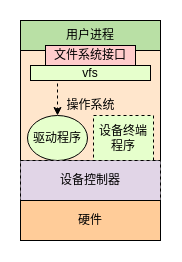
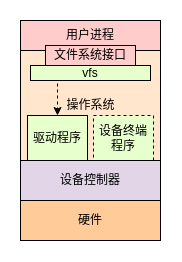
node "用户进程": fillcolor #b9e0a5 -> #ffcccc
node "驱动程序": shape ellipse -> rectangle
node "设备控制器": style dashed -> solid
